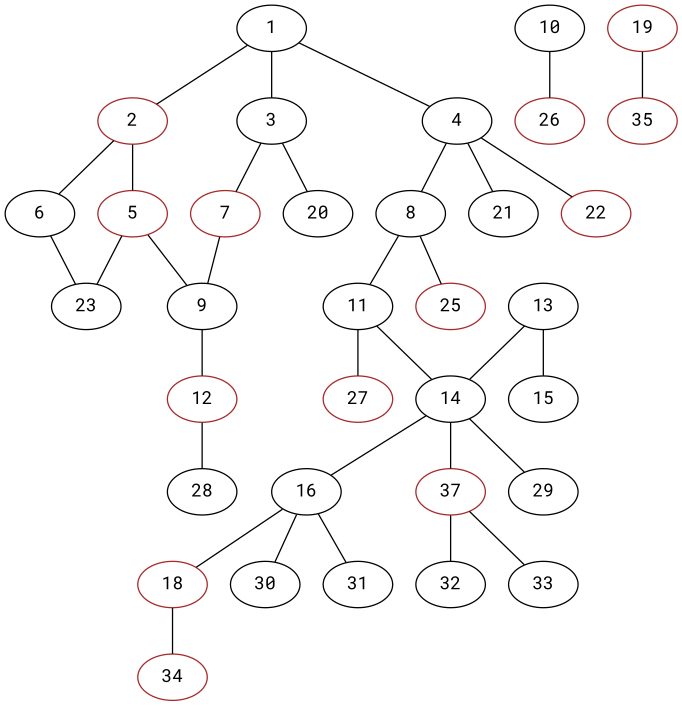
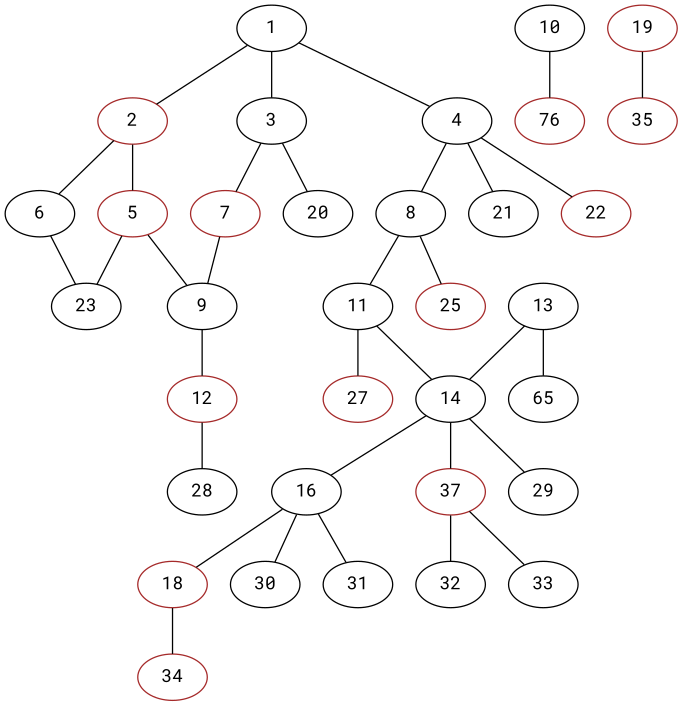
node "26": label "26" -> "76"
node "15": label "15" -> "65"
